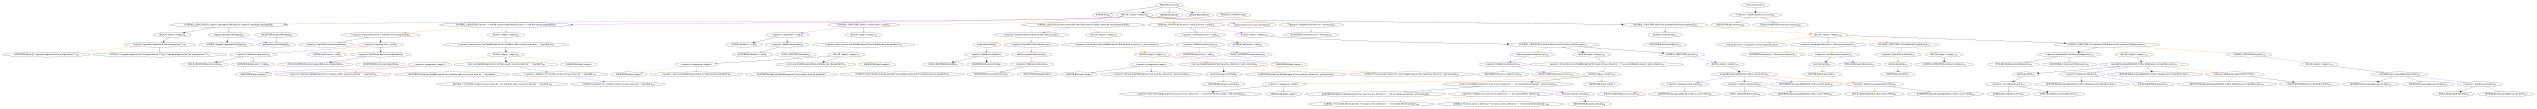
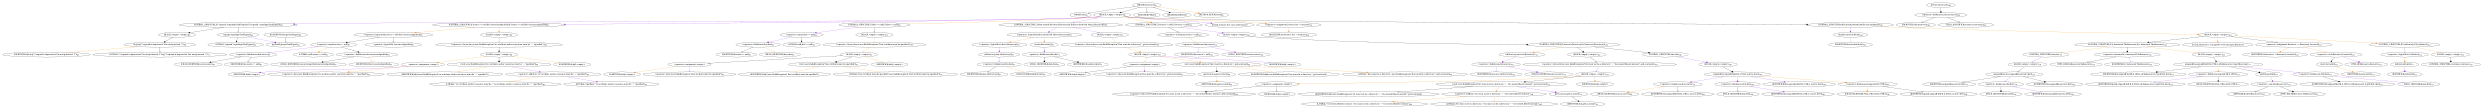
node "(LITERAL,null,source != null)": removed
edge "(getFile,getFile())" -> "(<operator>.cast,(FileResource) r)": color black -> purple
